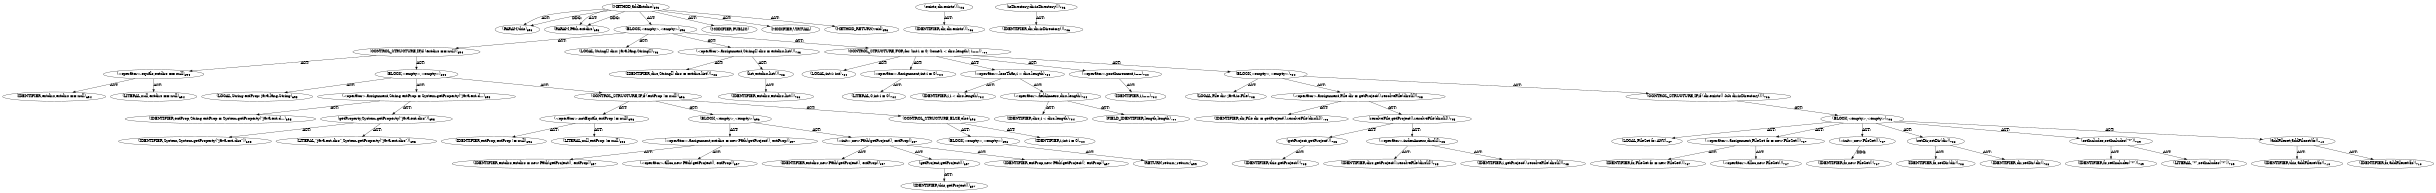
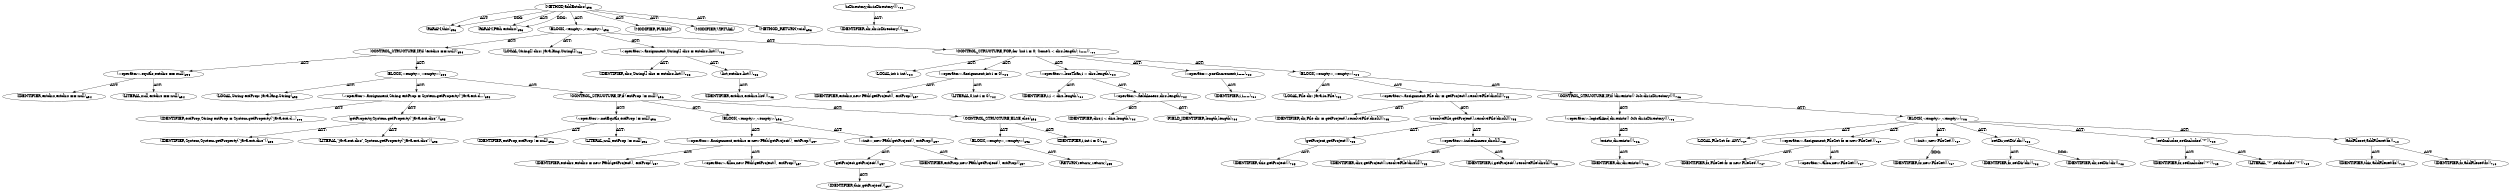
node "(<operator>.logicalAnd,dir.exists() && dir.isDirectory())": added
edge "(<init>,new Path(getProject(), extProp))" -> "(IDENTIFIER,extdirs,new Path(getProject(), extProp))": now "(<operator>.assignment,int i = 0)" -> "(IDENTIFIER,extdirs,new Path(getProject(), extProp))"
edge "(setDir,setDir(dir))" -> "(IDENTIFIER,dir,setDir(dir))": label "AST: " -> "DDG: "
